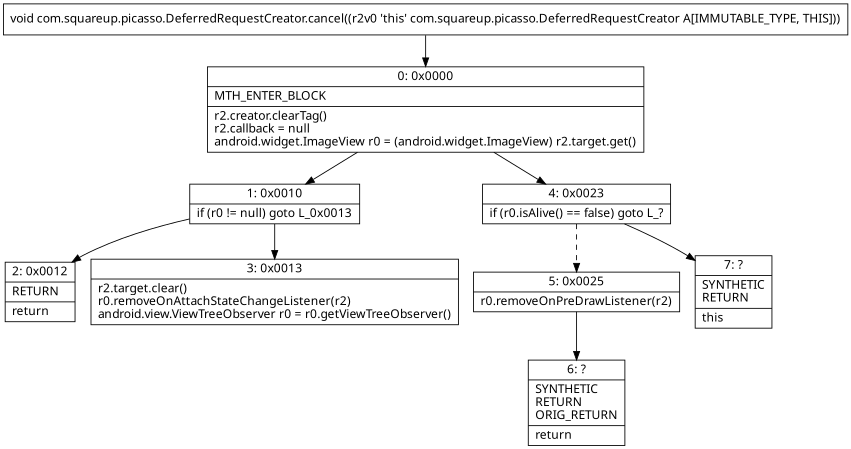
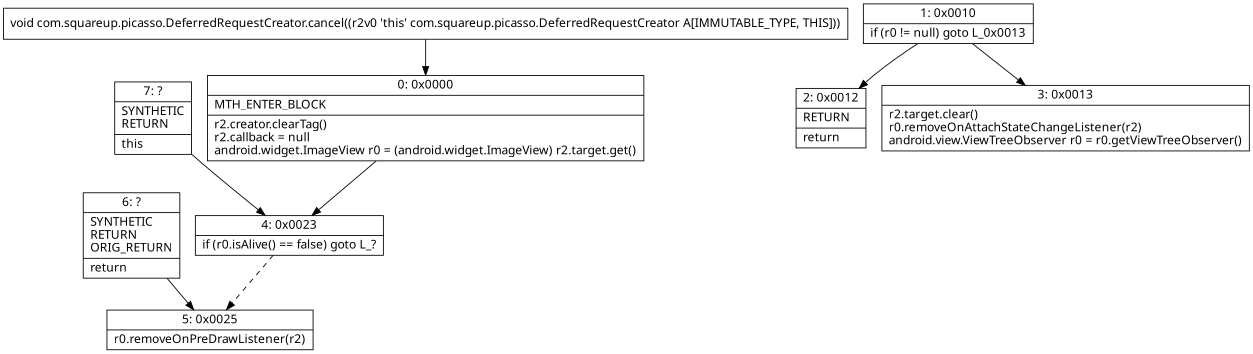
edge "0: 0x0000" -> "1: 0x0010": removed
edge "4: 0x0023" -> "7: ?": reversed
edge "5: 0x0025" -> "6: ?": reversed
